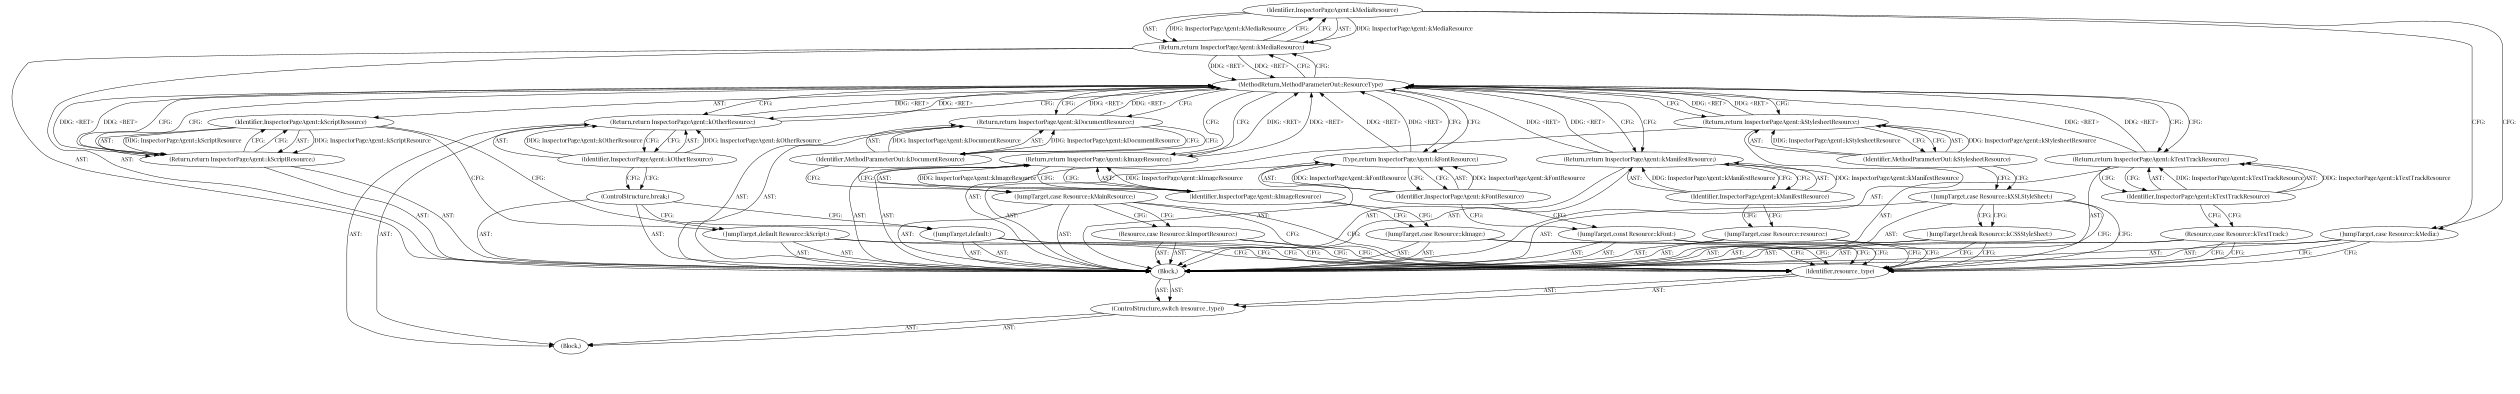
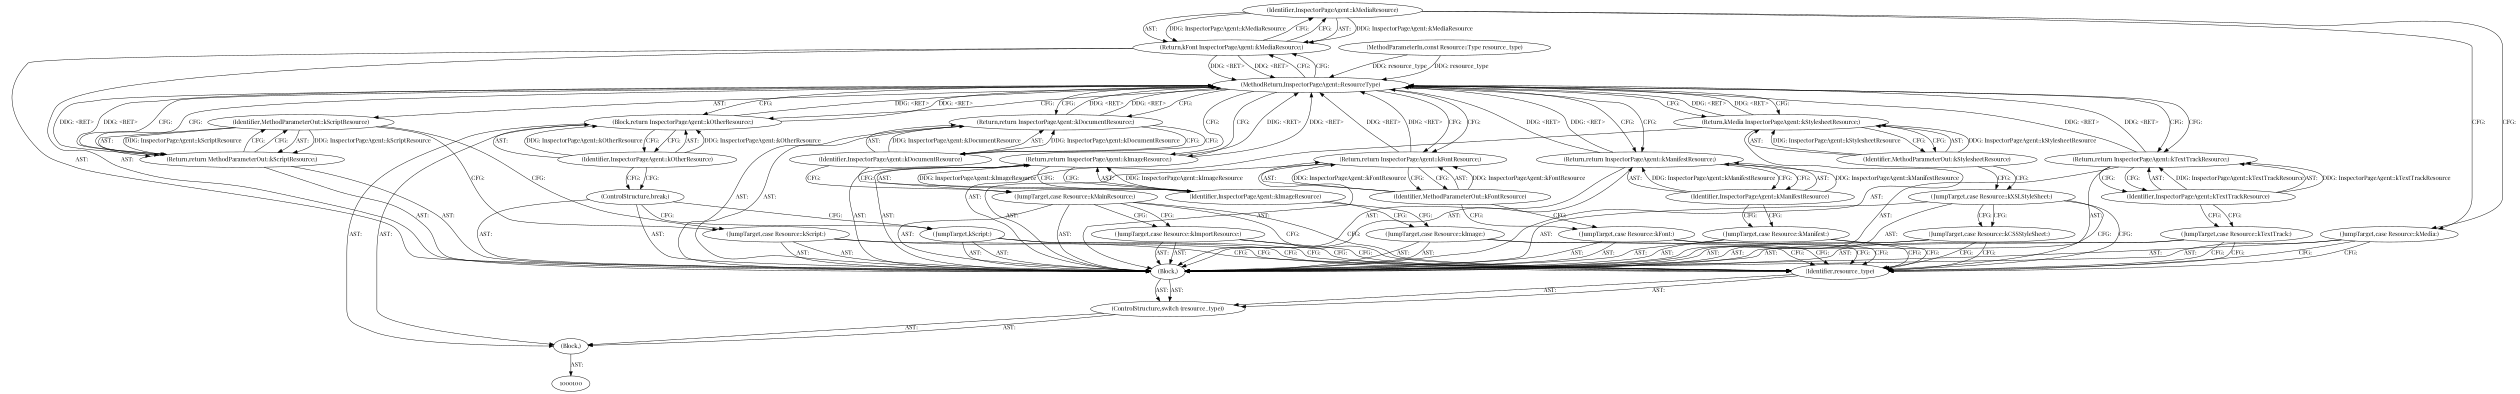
node "(Return,return InspectorPageAgent::kMediaResource;)": label "(Return,return InspectorPageAgent::kMediaResource;)" -> "(Return,kFont InspectorPageAgent::kMediaResource;)"
node "(MethodParameterIn,const Resource::Type resource_type)": added
node "(MethodReturn,MethodParameterOut::ResourceType)": label "(MethodReturn,MethodParameterOut::ResourceType)" -> "(MethodReturn,InspectorPageAgent::ResourceType)"
node "(Identifier,InspectorPageAgent::kScriptResource)": label "(Identifier,InspectorPageAgent::kScriptResource)" -> "(Identifier,MethodParameterOut::kScriptResource)"
node "(Return,return InspectorPageAgent::kOtherResource;)": label "(Return,return InspectorPageAgent::kOtherResource;)" -> "(Block,return InspectorPageAgent::kOtherResource;)"
node "(Return,return InspectorPageAgent::kStylesheetResource;)": label "(Return,return InspectorPageAgent::kStylesheetResource;)" -> "(Return,kMedia InspectorPageAgent::kStylesheetResource;)"
node "(Return,return InspectorPageAgent::kScriptResource;)": label "(Return,return InspectorPageAgent::kScriptResource;)" -> "(Return,return MethodParameterOut::kScriptResource;)"
node "(Identifier,MethodParameterOut::kDocumentResource)": label "(Identifier,MethodParameterOut::kDocumentResource)" -> "(Identifier,InspectorPageAgent::kDocumentResource)"
node "(Type,return InspectorPageAgent::kFontResource;)": label "(Type,return InspectorPageAgent::kFontResource;)" -> "(Return,return InspectorPageAgent::kFontResource;)"
node "(Identifier,InspectorPageAgent::kFontResource)": label "(Identifier,InspectorPageAgent::kFontResource)" -> "(Identifier,MethodParameterOut::kFontResource)"
node "(JumpTarget,default Resource::kScript:)": label "(JumpTarget,default Resource::kScript:)" -> "(JumpTarget,case Resource::kScript:)"
node "(JumpTarget,default:)": label "(JumpTarget,default:)" -> "(JumpTarget,kScript:)"
node "(Resource,case Resource::kImportResource:)": label "(Resource,case Resource::kImportResource:)" -> "(JumpTarget,case Resource::kImportResource:)"
node "(JumpTarget,const Resource::kFont:)": label "(JumpTarget,const Resource::kFont:)" -> "(JumpTarget,case Resource::kFont:)"
node "(JumpTarget,case Resource::resource:)": label "(JumpTarget,case Resource::resource:)" -> "(JumpTarget,case Resource::kManifest:)"
node "(JumpTarget,break Resource::kCSSStyleSheet:)": label "(JumpTarget,break Resource::kCSSStyleSheet:)" -> "(JumpTarget,case Resource::kCSSStyleSheet:)"
node "(Resource,case Resource::kTextTrack:)": label "(Resource,case Resource::kTextTrack:)" -> "(JumpTarget,case Resource::kTextTrack:)"
node "1000100": added
